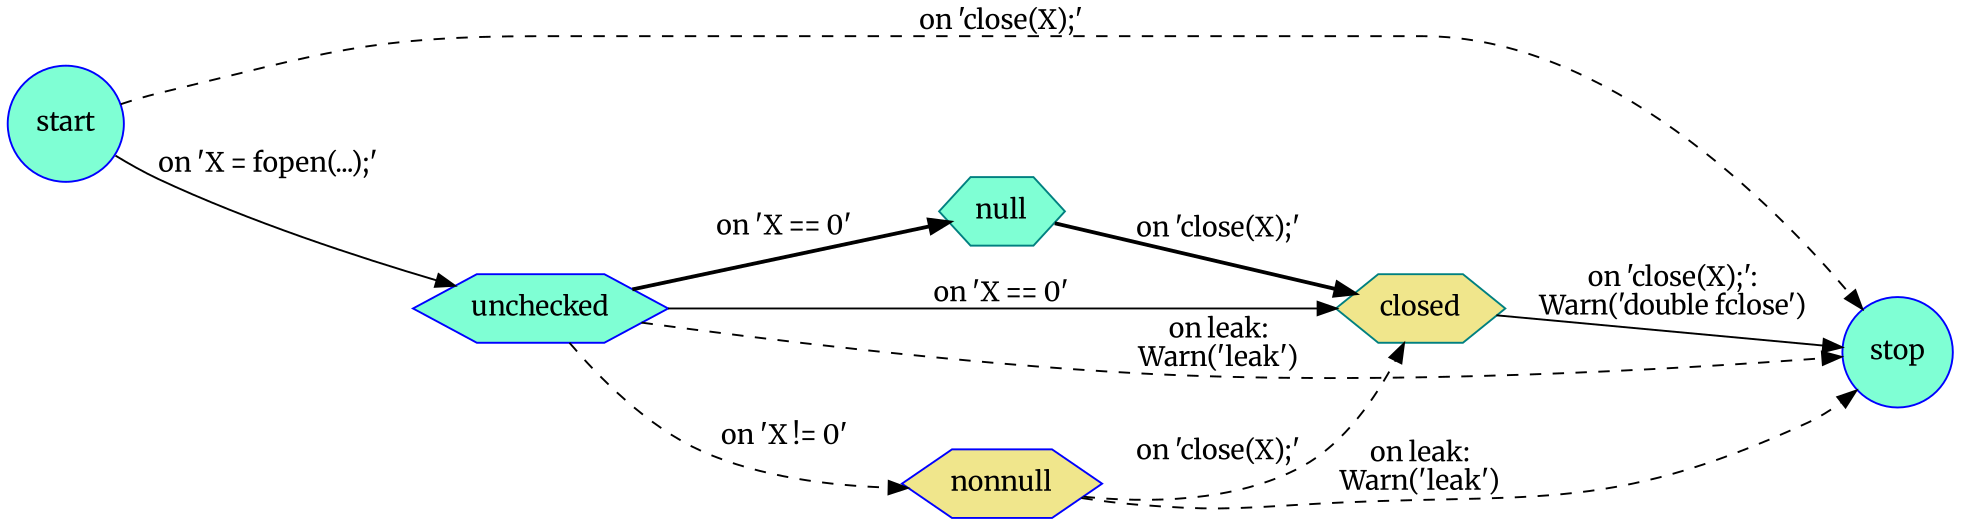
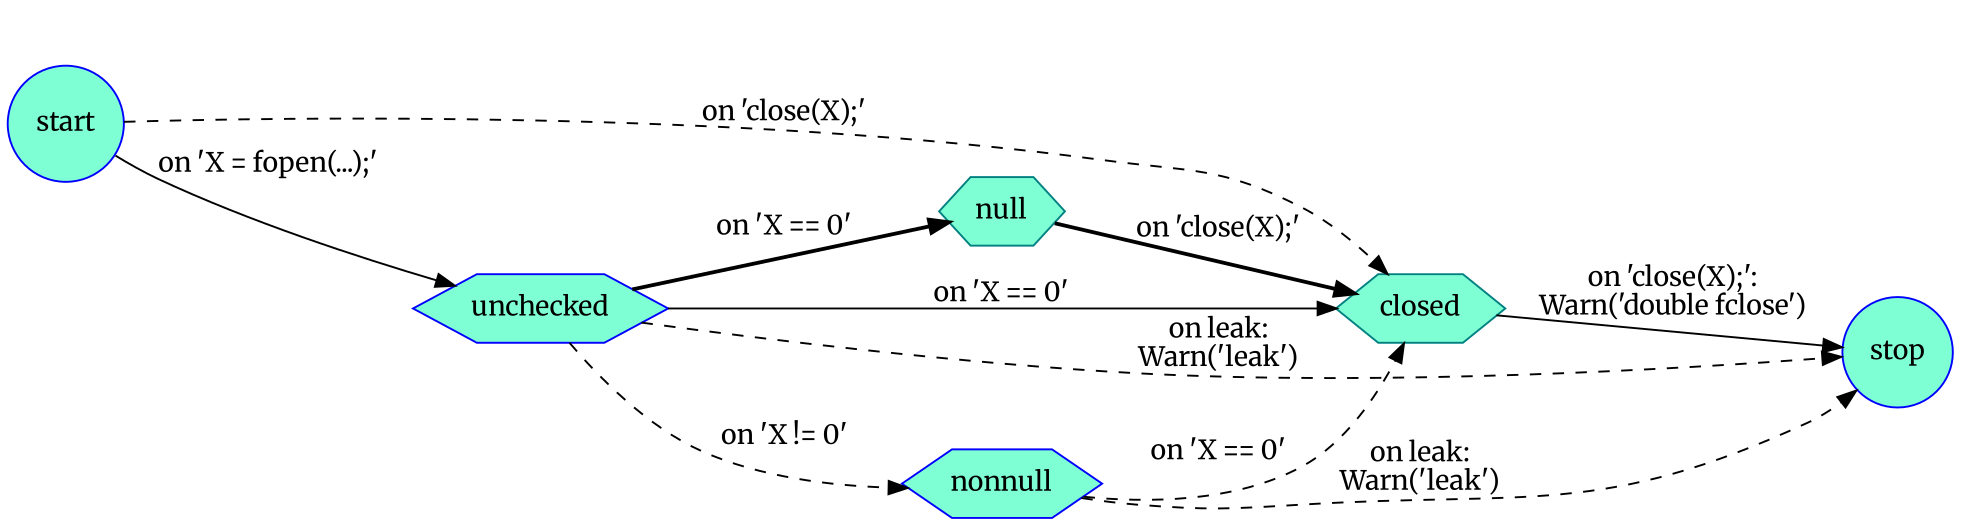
edge "start" -> "stop": now "start" -> "closed"
node "closed": fillcolor khaki -> aquamarine
edge "nonnull" -> "closed": label "on 'close(X);'" -> "on 'X == 0'"
node "nonnull": fillcolor khaki -> aquamarine
